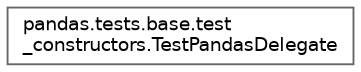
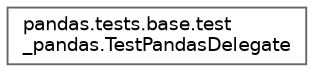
node "pandas.tests.base.test _constructors.TestPandasDelegate": label "pandas.tests.base.test _constructors.TestPandasDelegate" -> "pandas.tests.base.test _pandas.TestPandasDelegate"
